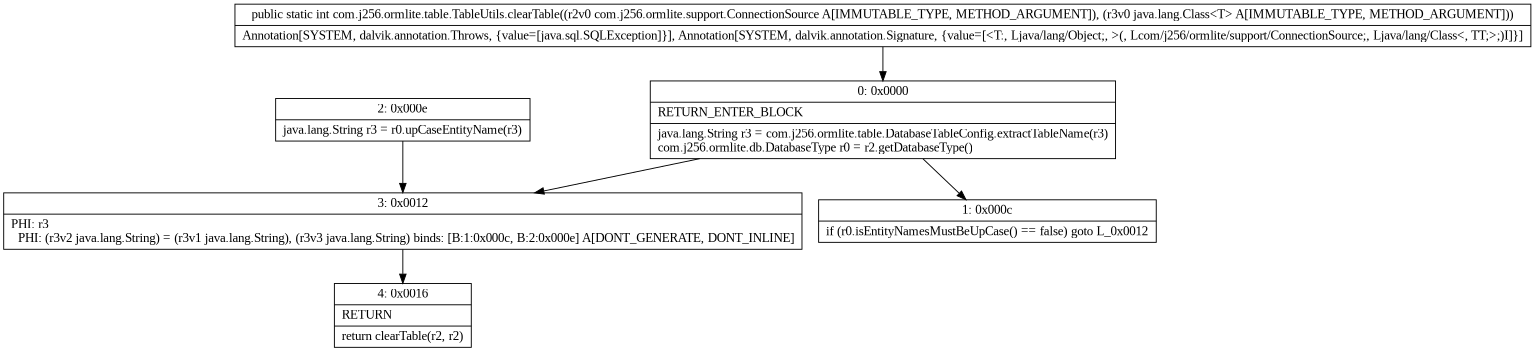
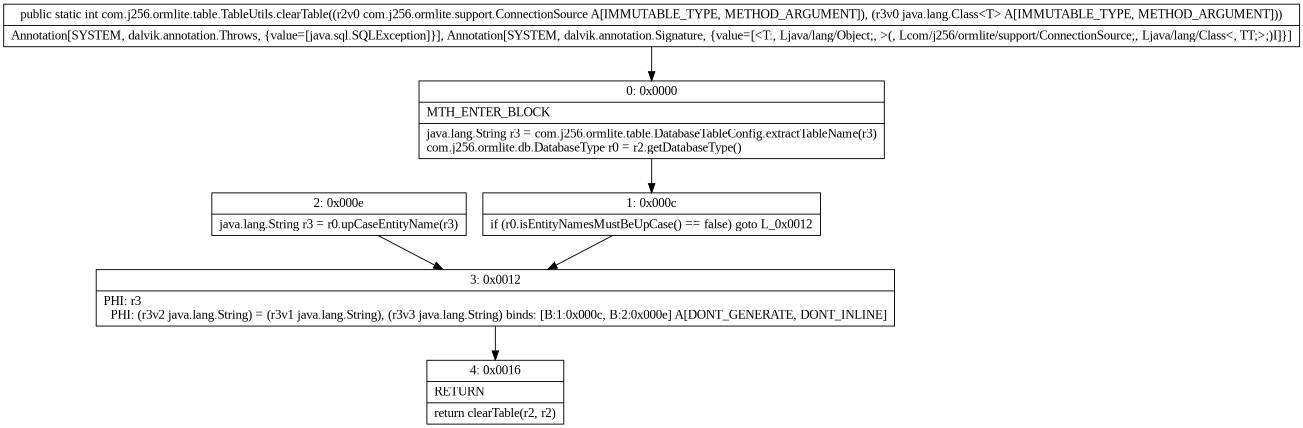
node "0: 0x0000": text "RETURN_ENTER_BLOCK" -> "MTH_ENTER_BLOCK"
edge "0: 0x0000" -> "3: 0x0012": now "1: 0x000c" -> "3: 0x0012"
